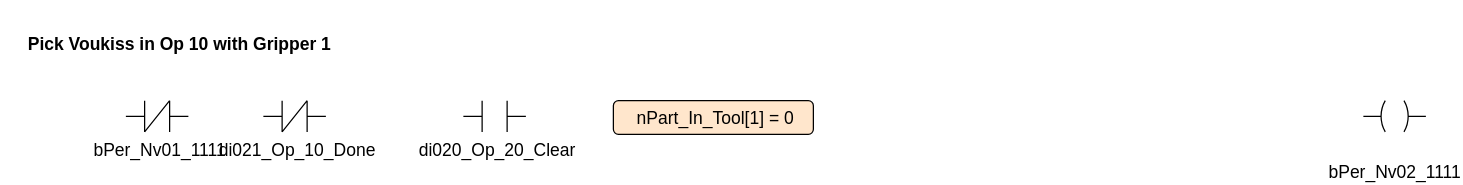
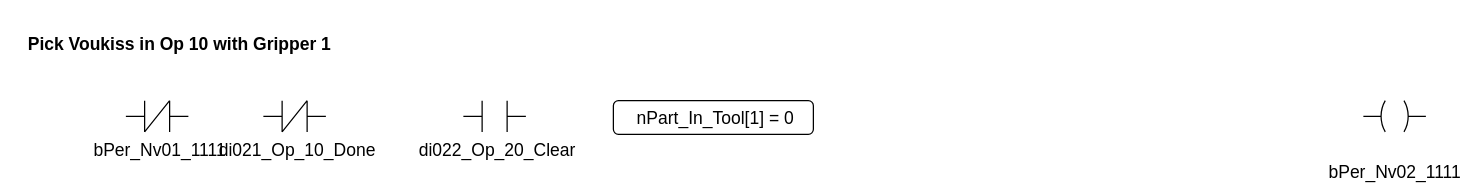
node "nPart_In_Tool[1] = 0": fillcolor #ffe6cc -> #ffffff
node "di020_Op_20_Clear": label "di020_Op_20_Clear" -> "di022_Op_20_Clear"
